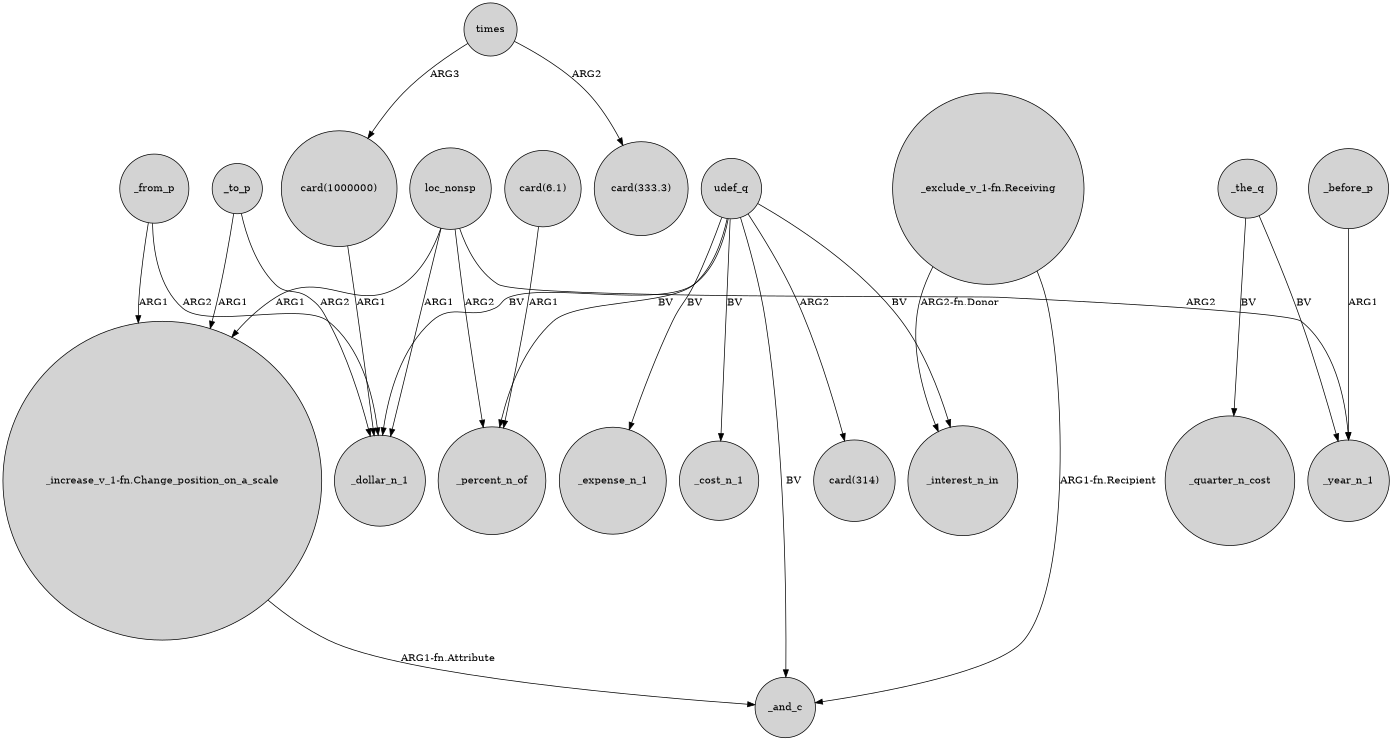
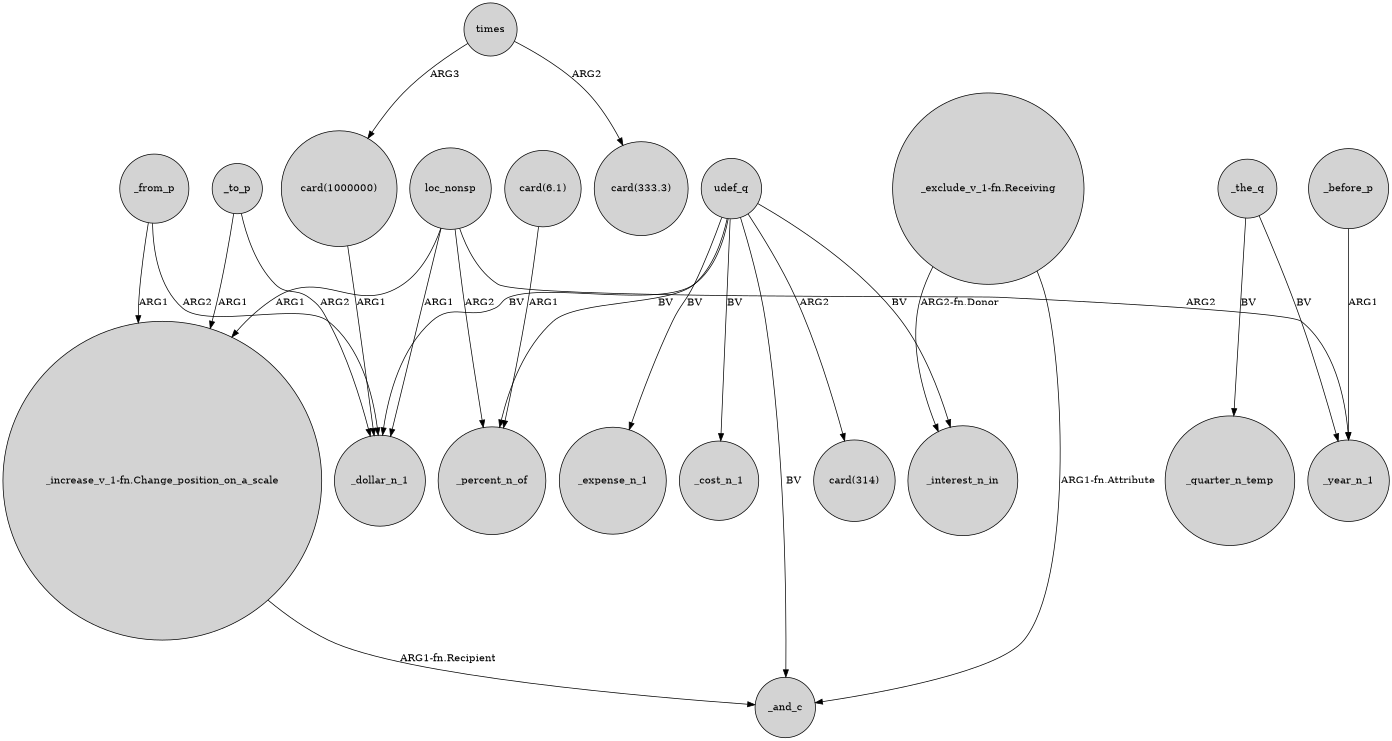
edge "_exclude_v_1-fn.Receiving" -> "_and_c": label "ARG1-fn.Recipient" -> "ARG1-fn.Attribute"
node "_quarter_n_cost": label "_quarter_n_cost" -> "_quarter_n_temp"
edge "_increase_v_1-fn.Change_position_on_a_scale" -> "_and_c": label "ARG1-fn.Attribute" -> "ARG1-fn.Recipient"
